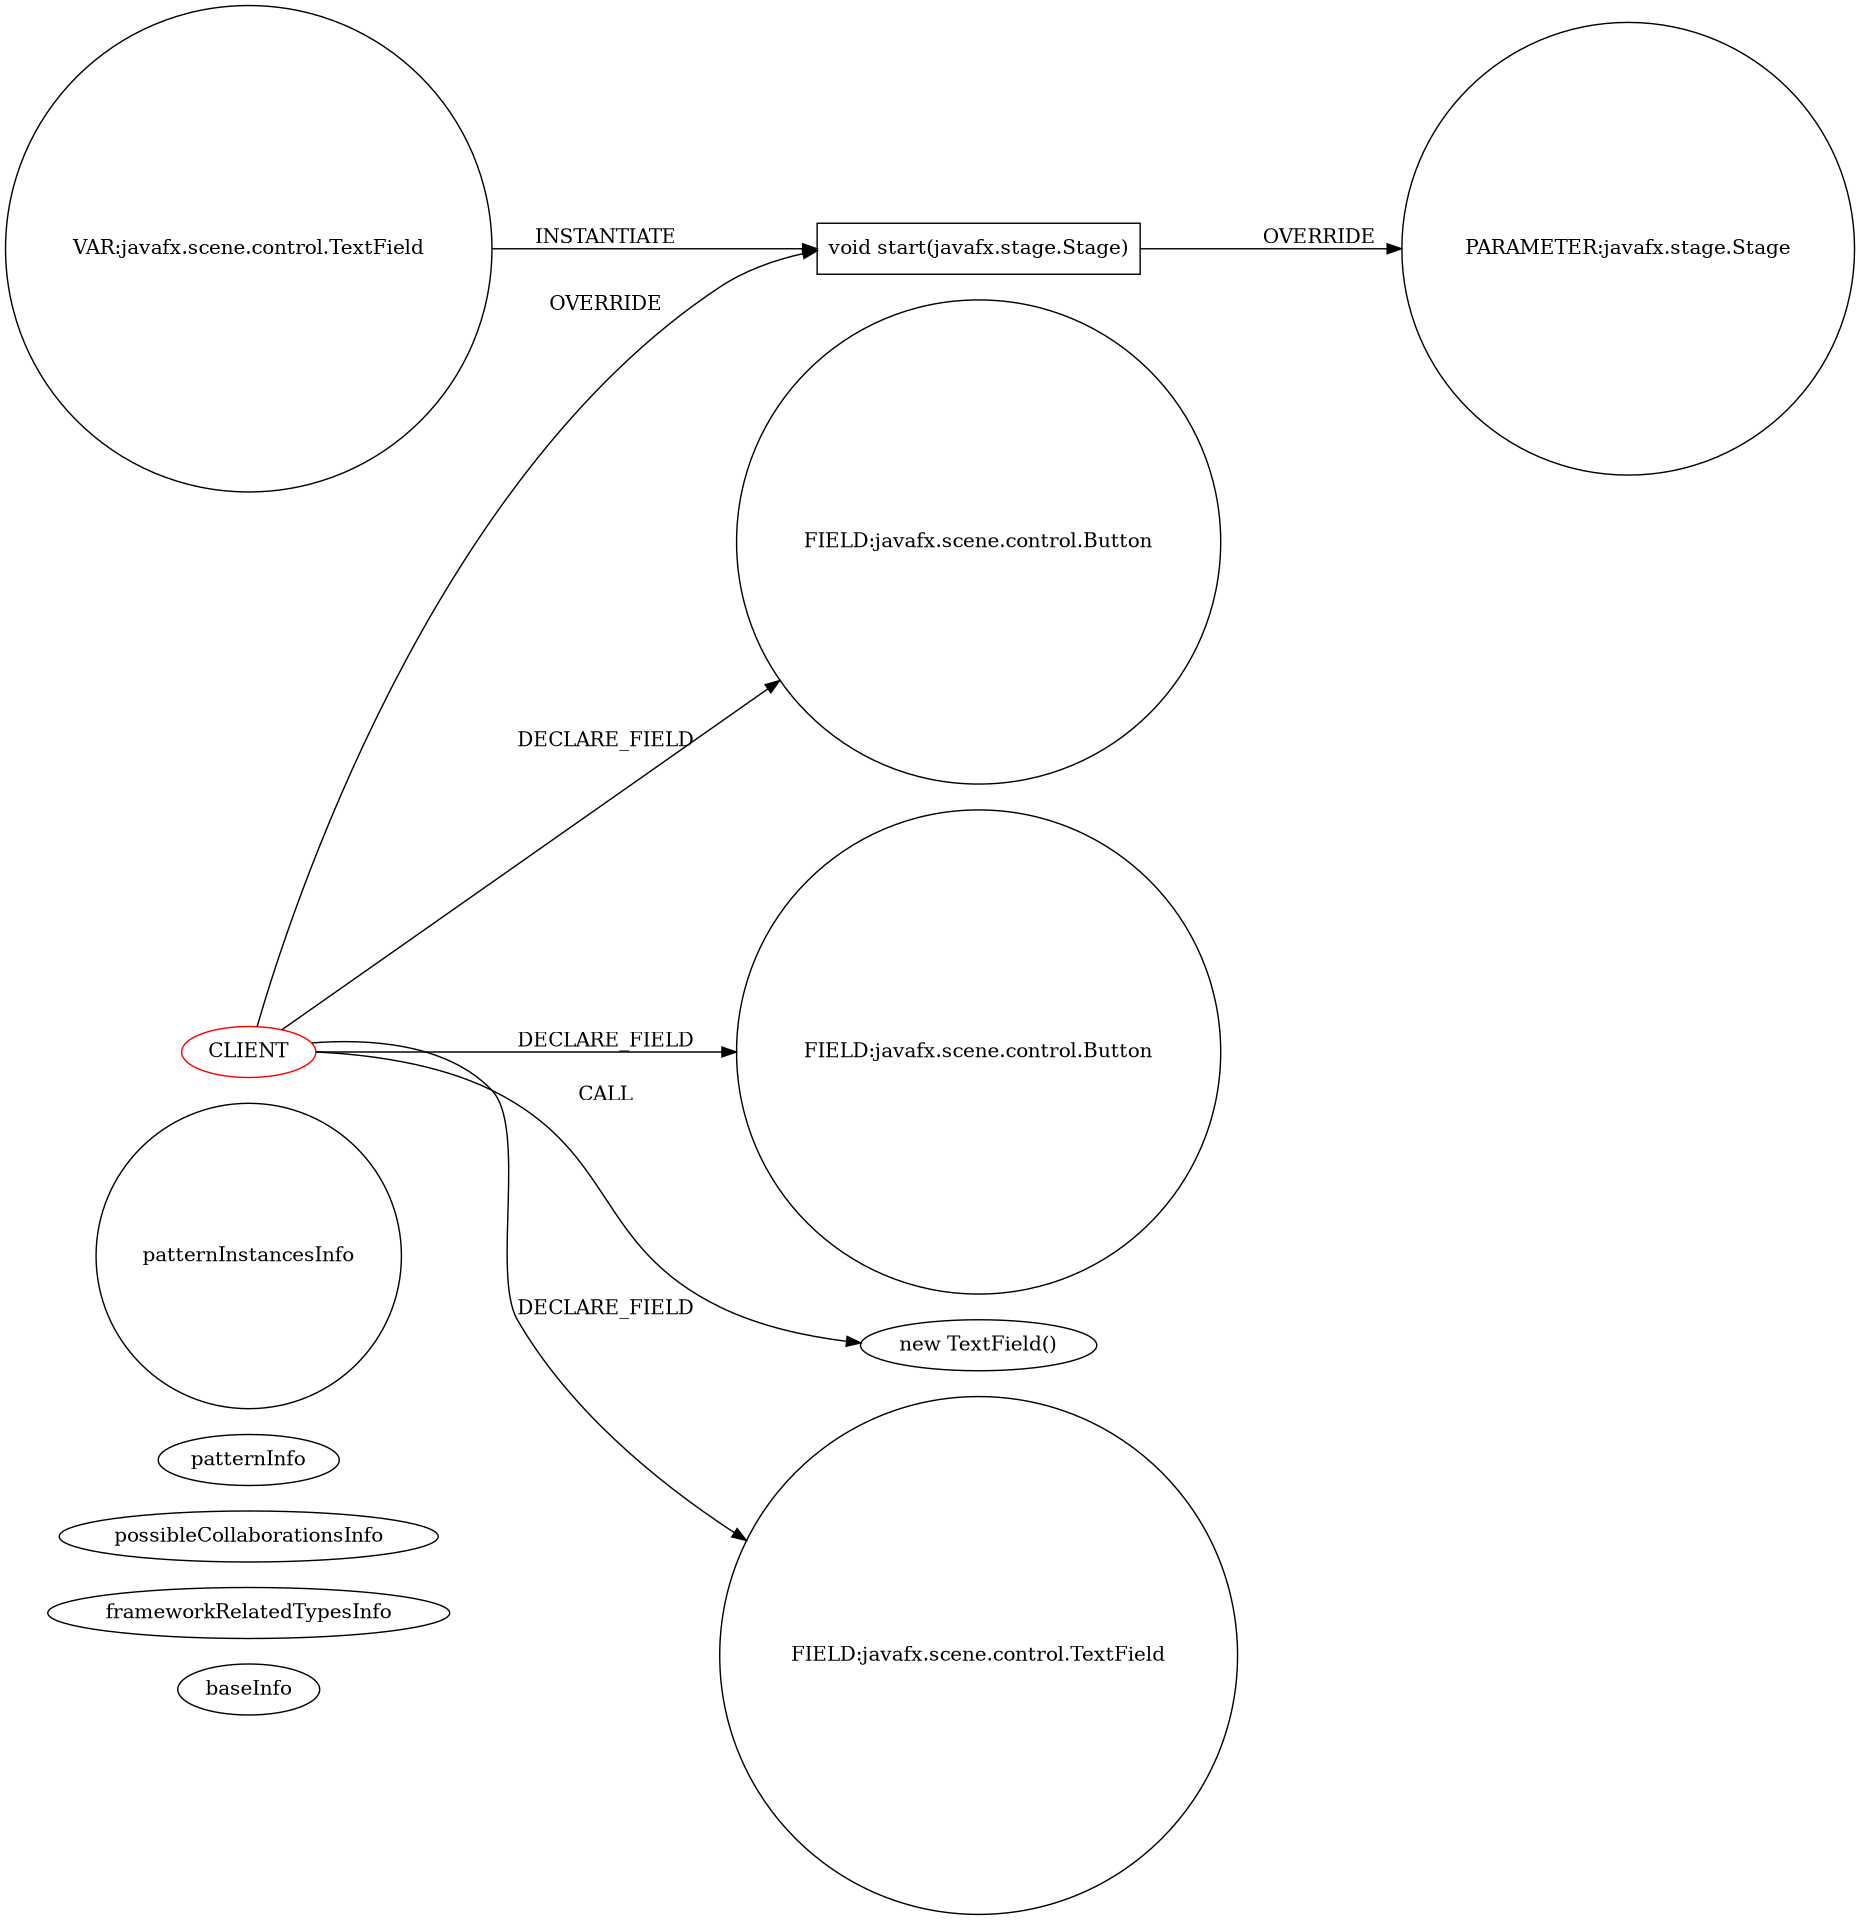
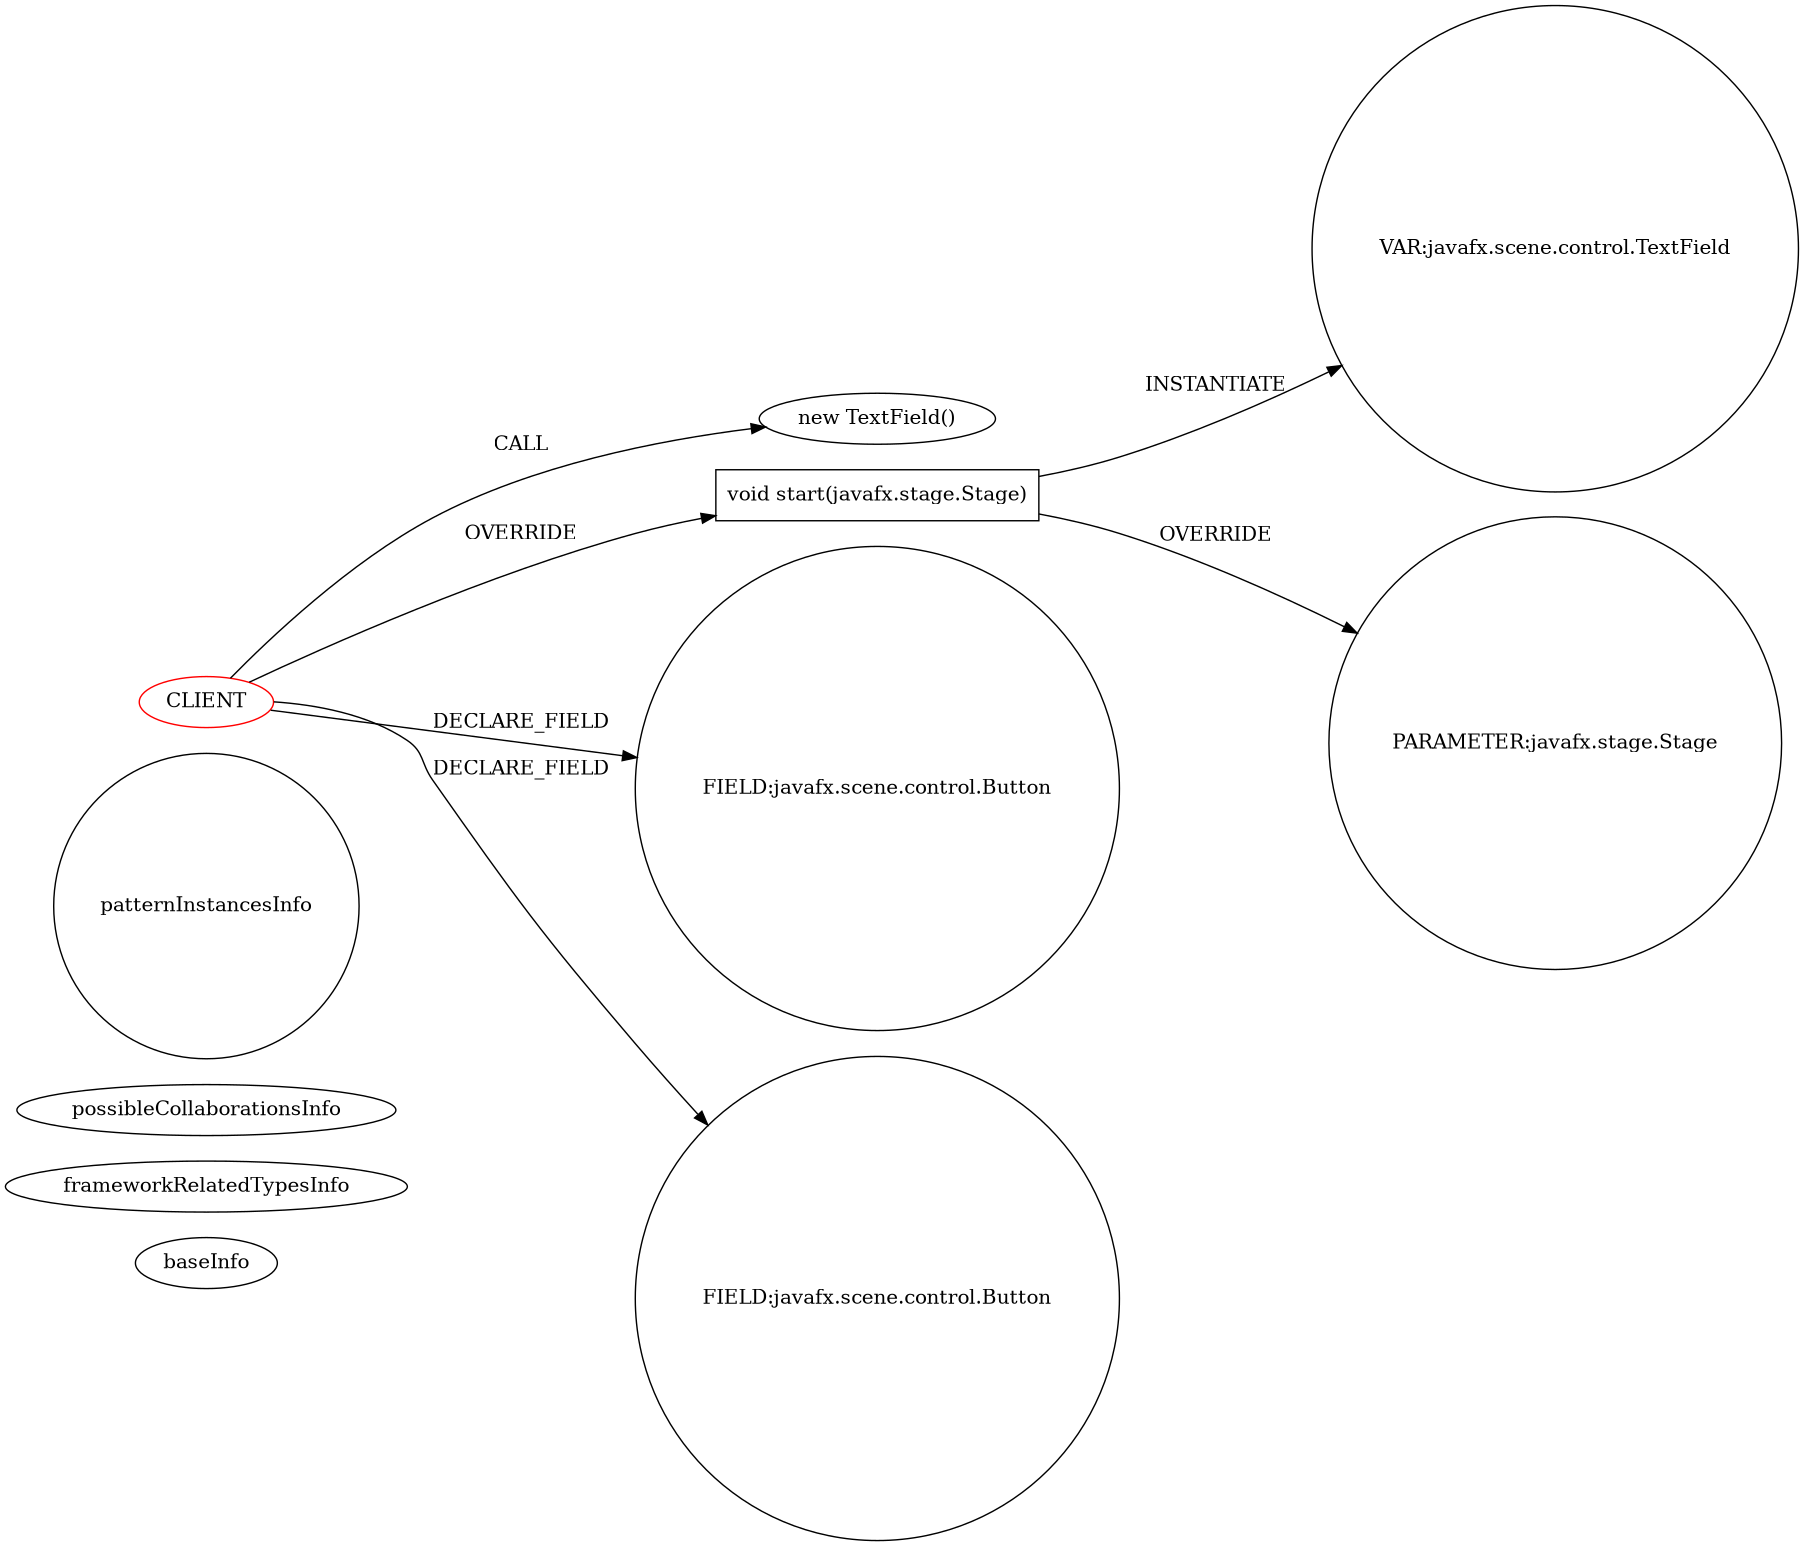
edge "VAR:javafx.scene.control.TextField" -> "void start(javafx.stage.Stage)": reversed
node "patternInfo": removed
node "FIELD:javafx.scene.control.TextField": removed
